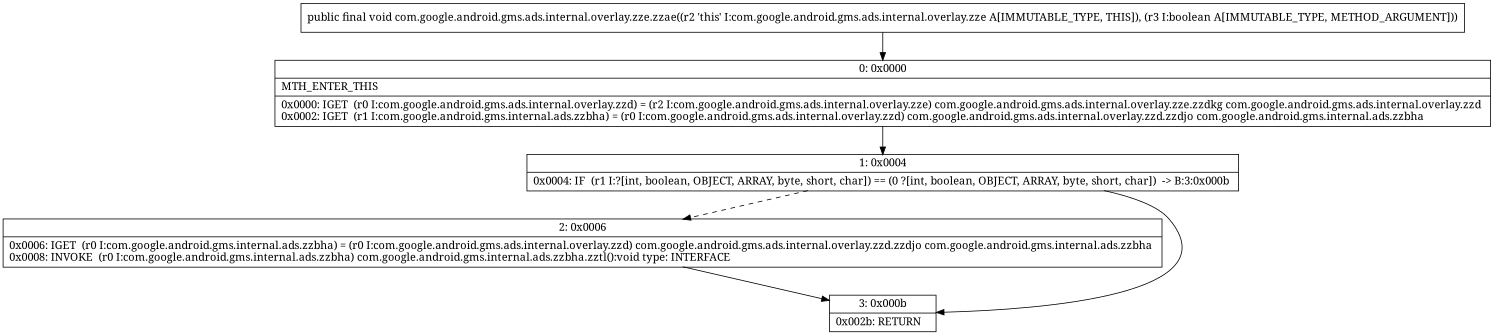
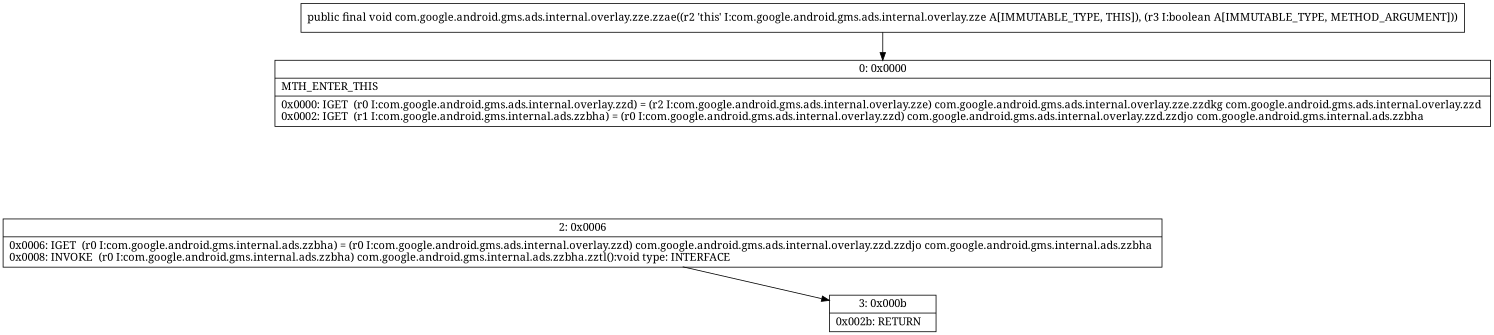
node "1: 0x0004": removed
